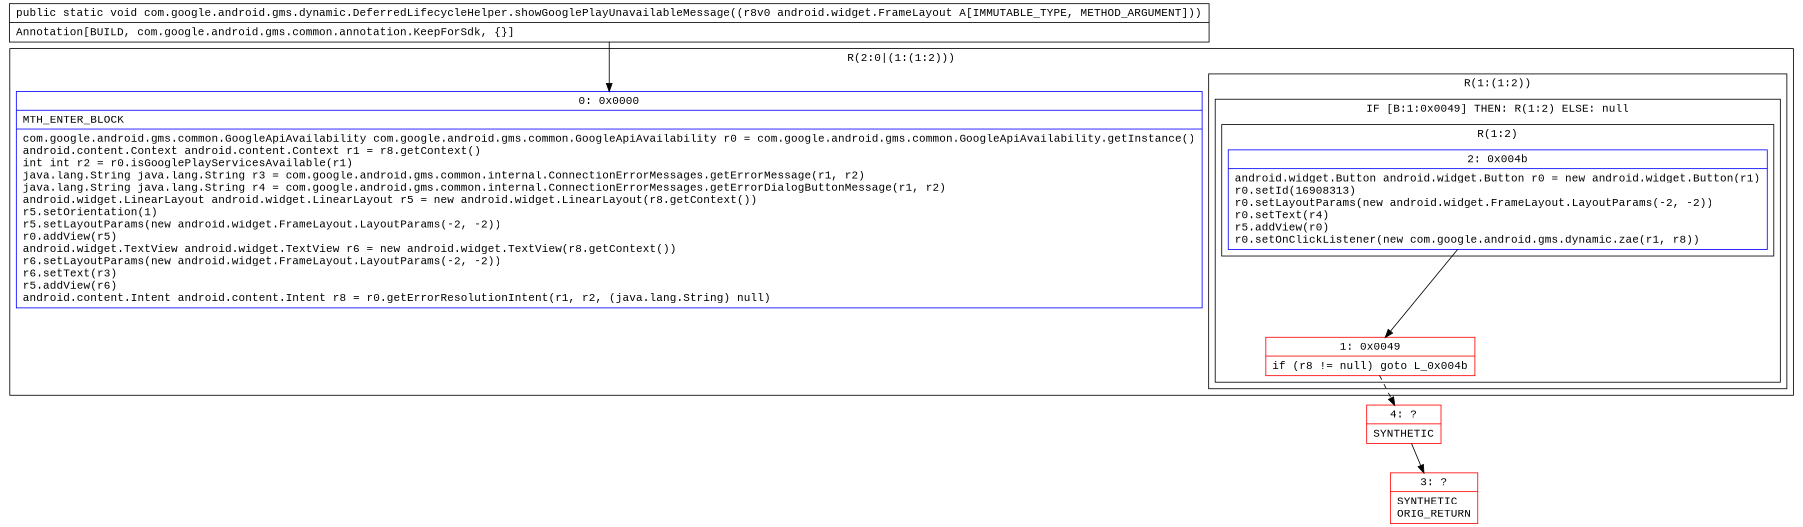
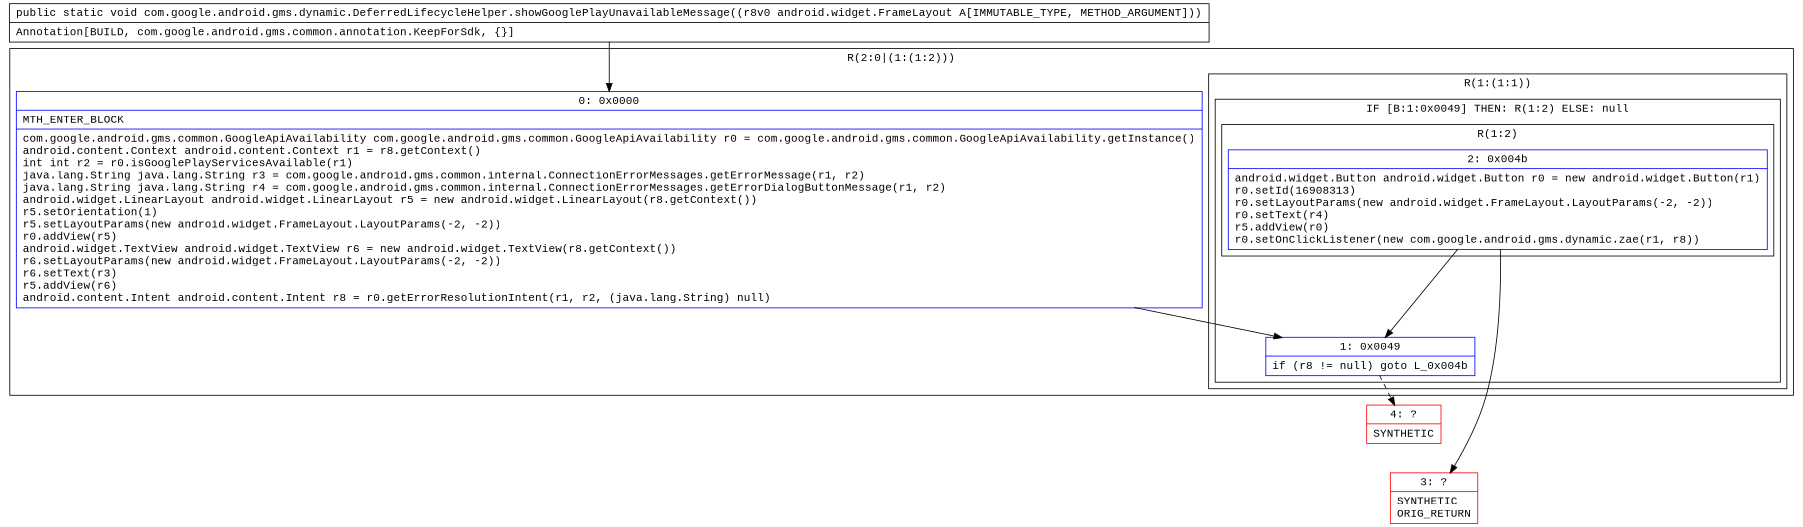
cluster "R(1:(1:2))": label "R(1:(1:2))" -> "R(1:(1:1))"
edge "0: 0x0000" -> "1: 0x0049": added
node "1: 0x0049": color red -> blue
edge "4: ?" -> "3: ?": now "2: 0x004b" -> "3: ?"
